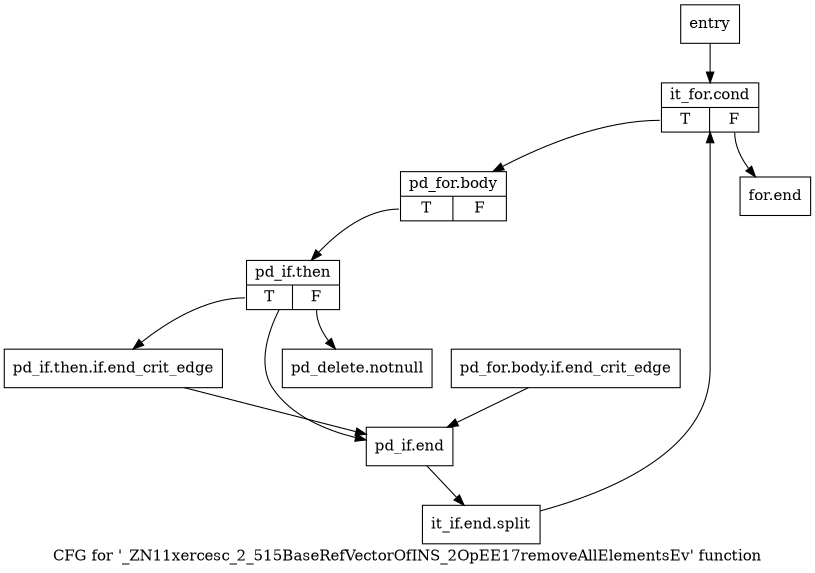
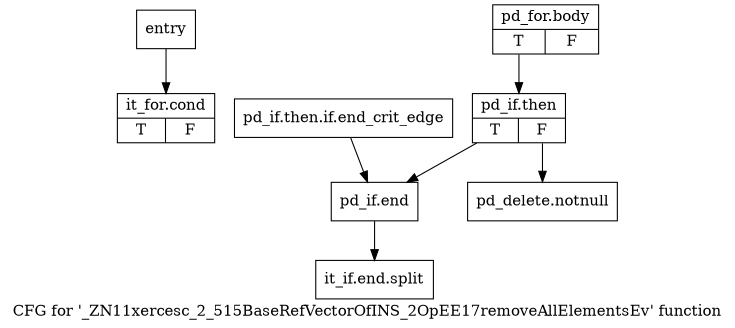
edge "it_for.cond" -> "pd_for.body": removed
node "for.end": removed
edge "pd_if.then" -> "pd_if.then.if.end_crit_edge": removed
node "pd_for.body.if.end_crit_edge": removed
edge "it_if.end.split" -> "it_for.cond": removed
